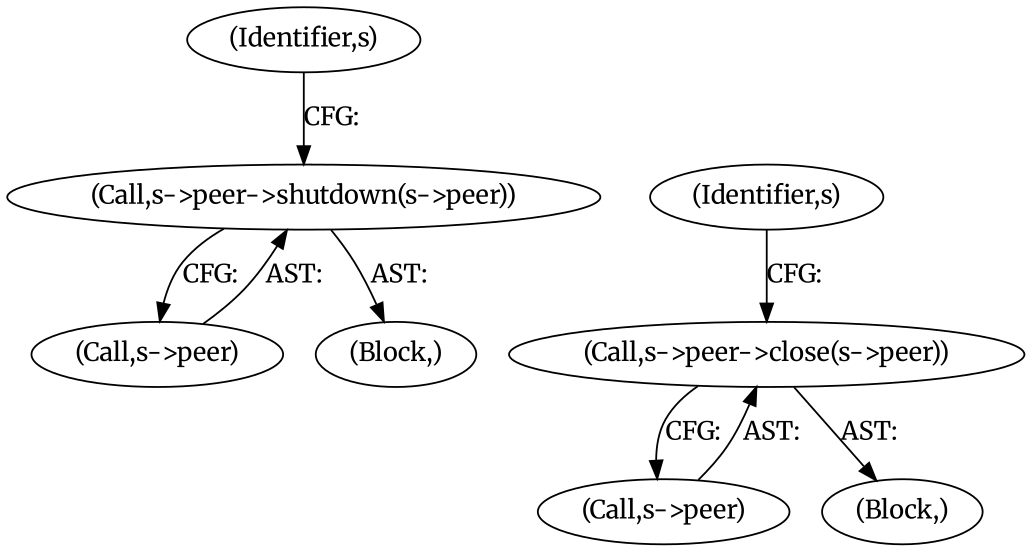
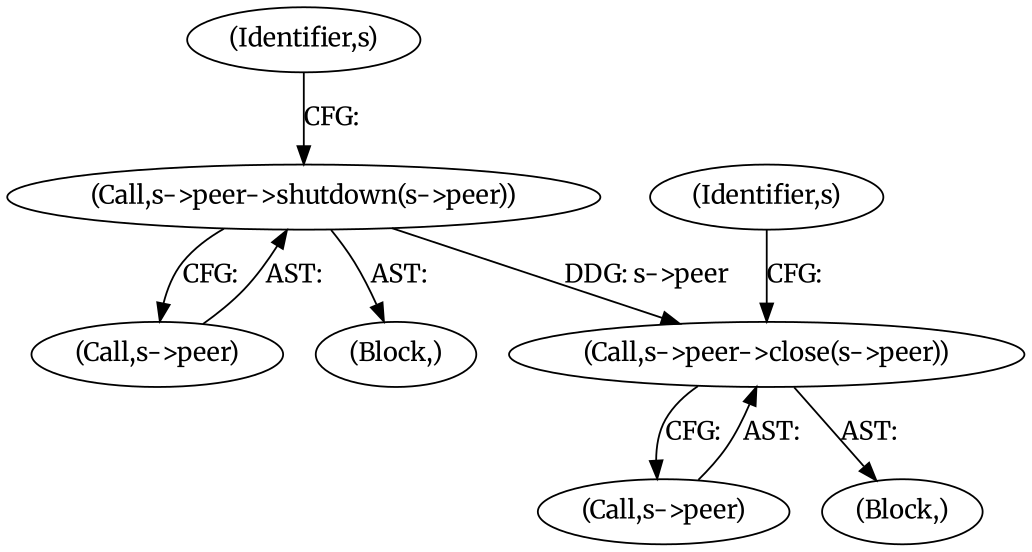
edge "(Call,s->peer->shutdown(s->peer))" -> "(Call,s->peer->close(s->peer))": added, label "DDG: s->peer"
